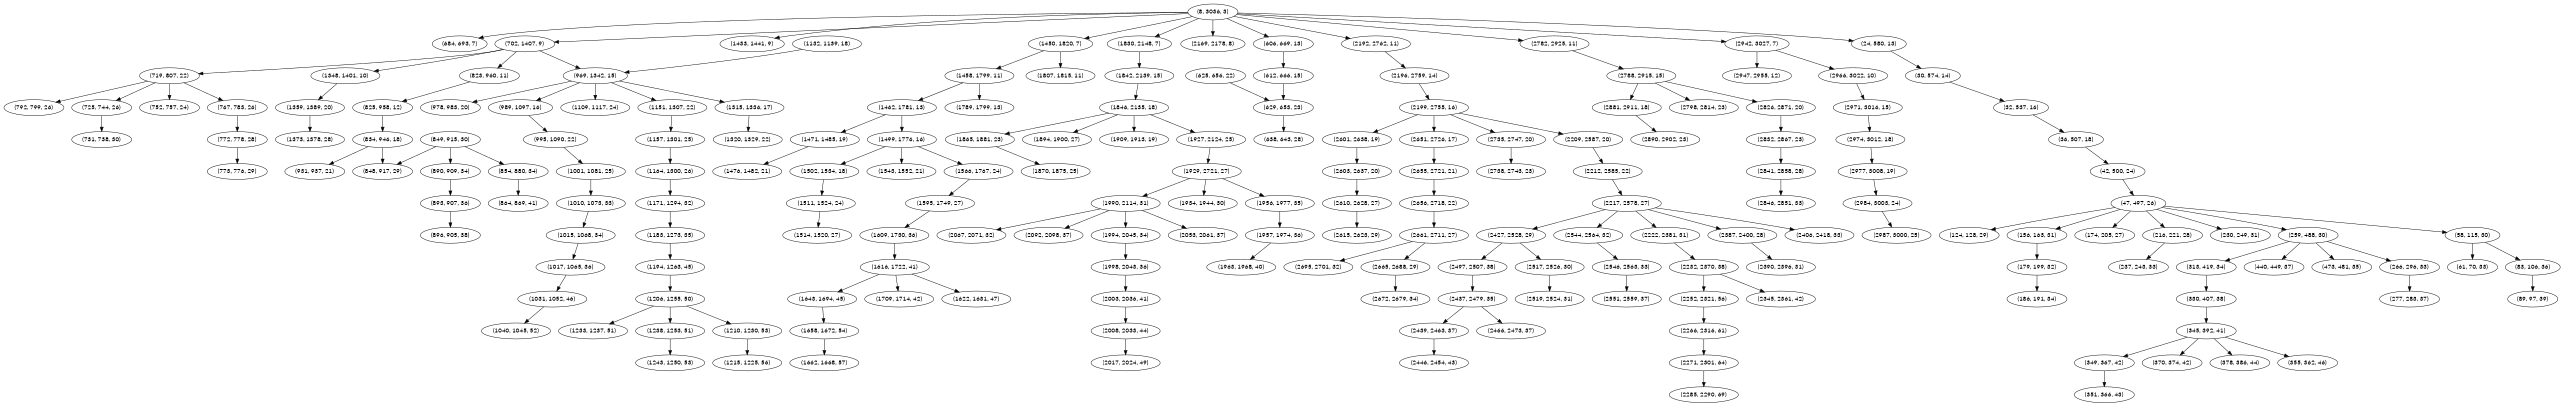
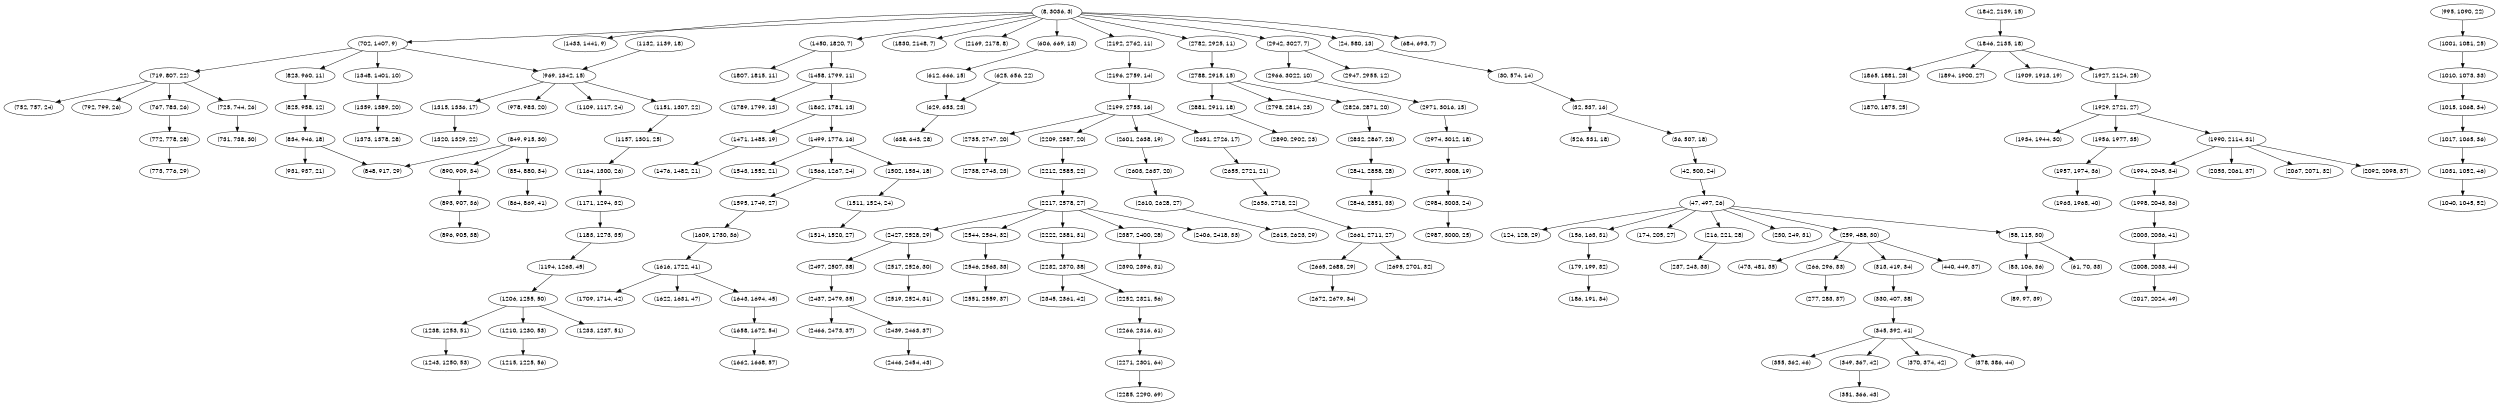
edge "(1830, 2148, 7)" -> "(1842, 2139, 15)": removed
node "(989, 1097, 16)": removed
node "(1462, 1781, 13)": label "(1462, 1781, 13)" -> "(1862, 1781, 13)"
node "(526, 531, 18)": added
node "(1566, 1767, 24)": label "(1566, 1767, 24)" -> "(1566, 1267, 24)"
